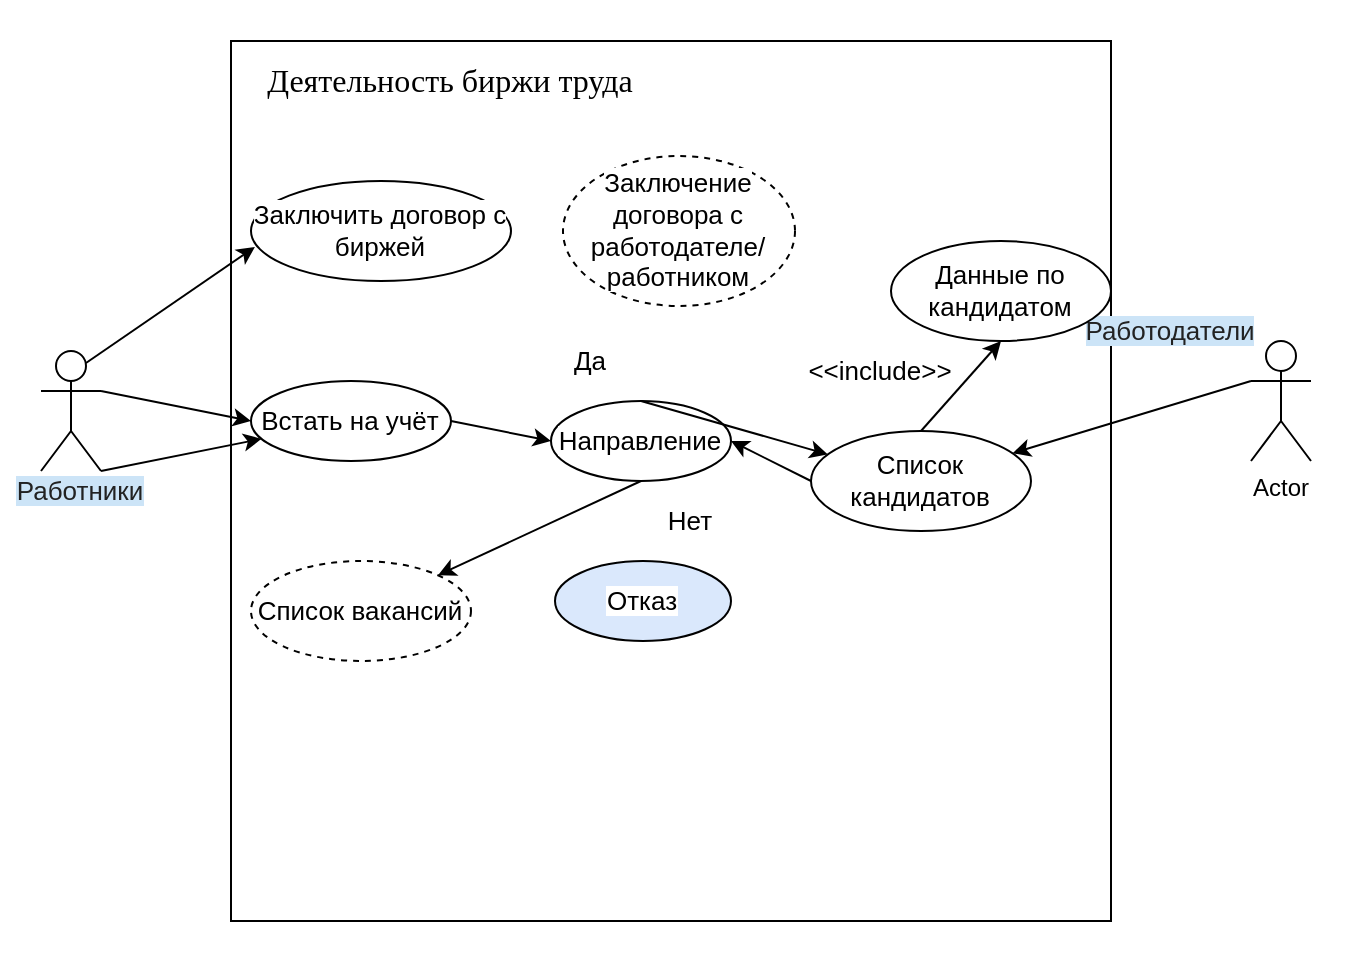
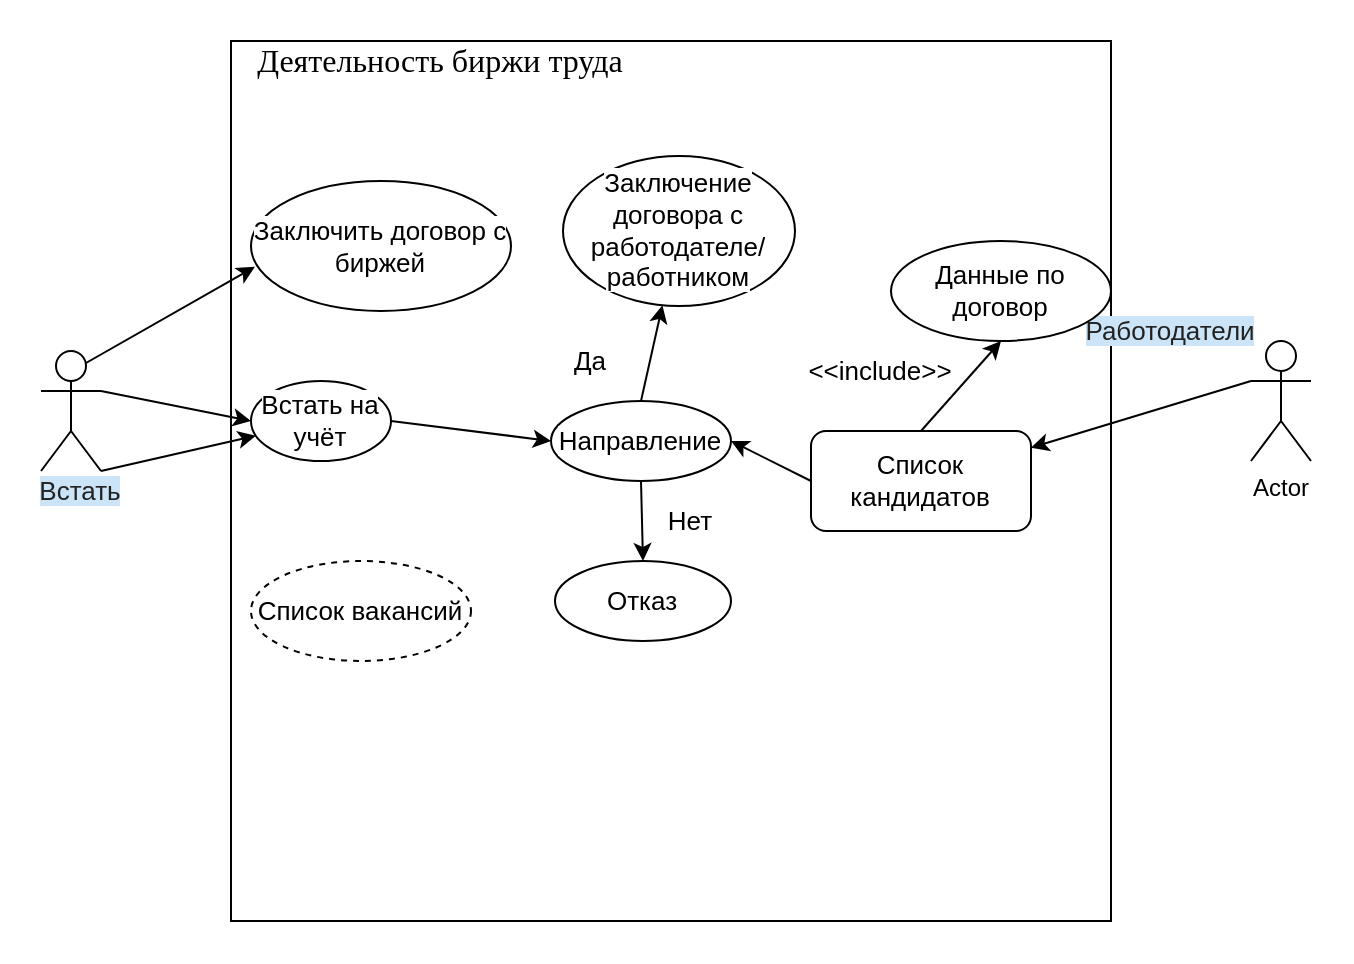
node "Деятельность биржи труда": moved (451, 81) -> (441, 61)
node "Заключить договор с биржей": size 260x100 -> 260x130
node "Заключение договора с работодателе/работником": style dashed -> solid
node "Данные по кандидатом": label "Данные по кандидатом" -> "Данные по договор"
node "Встать на учёт": size 200x80 -> 140x80
edge "Направление" -> "Список кандидатов": now "Направление" -> "Заключение договора с работодателе/работником"
node "Список кандидатов": shape ellipse -> rounded rectangle
node "Работники": label "Работники" -> "Встать"
edge "Направление" -> "Список вакансий": now "Направление" -> "Отказ"
node "Отказ": fillcolor #dae8fc -> #ffffff
